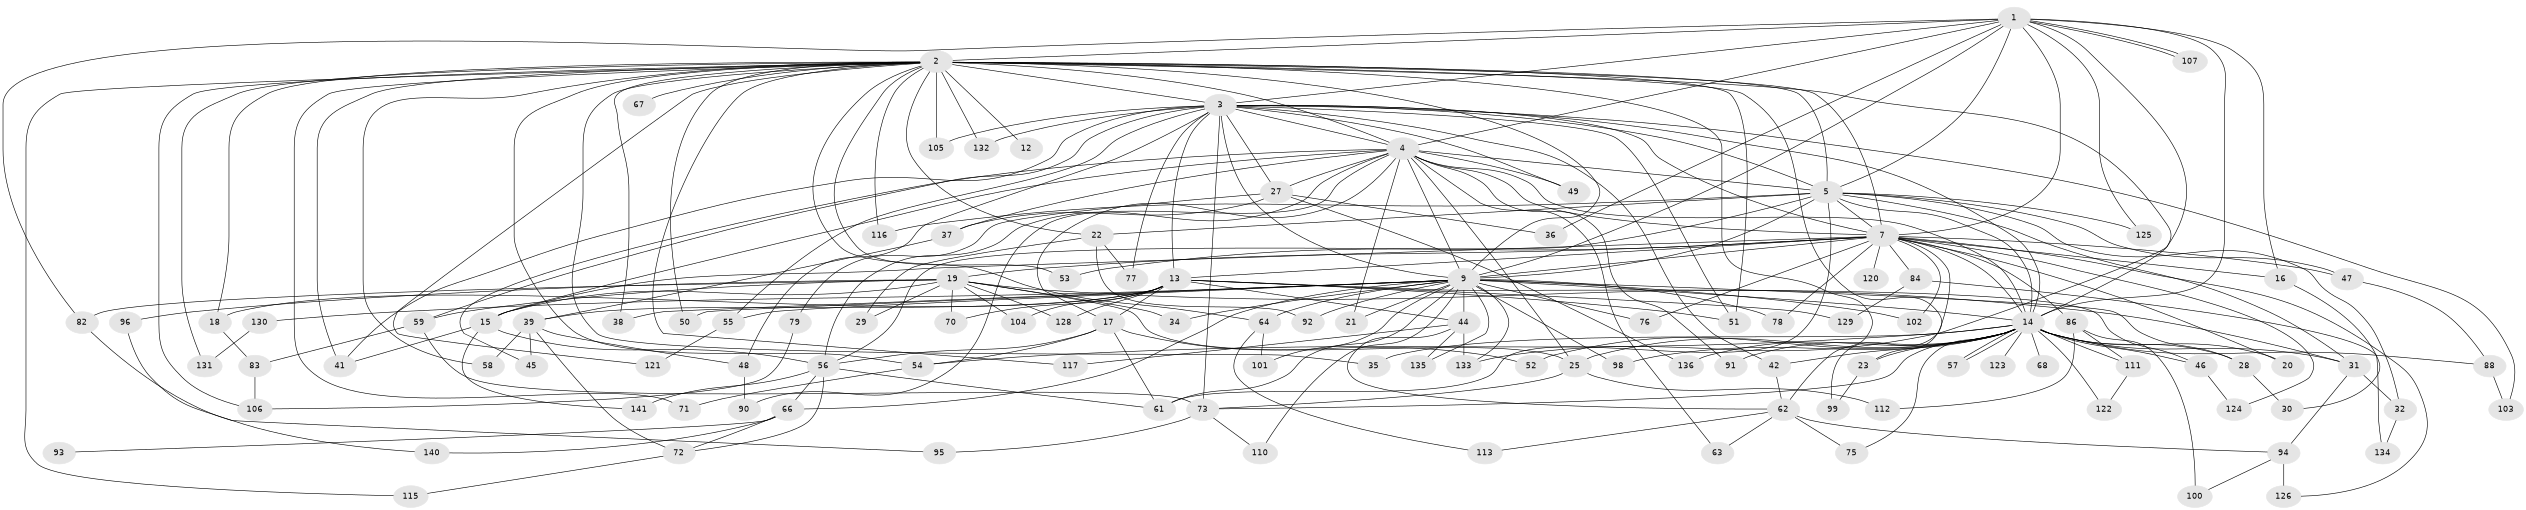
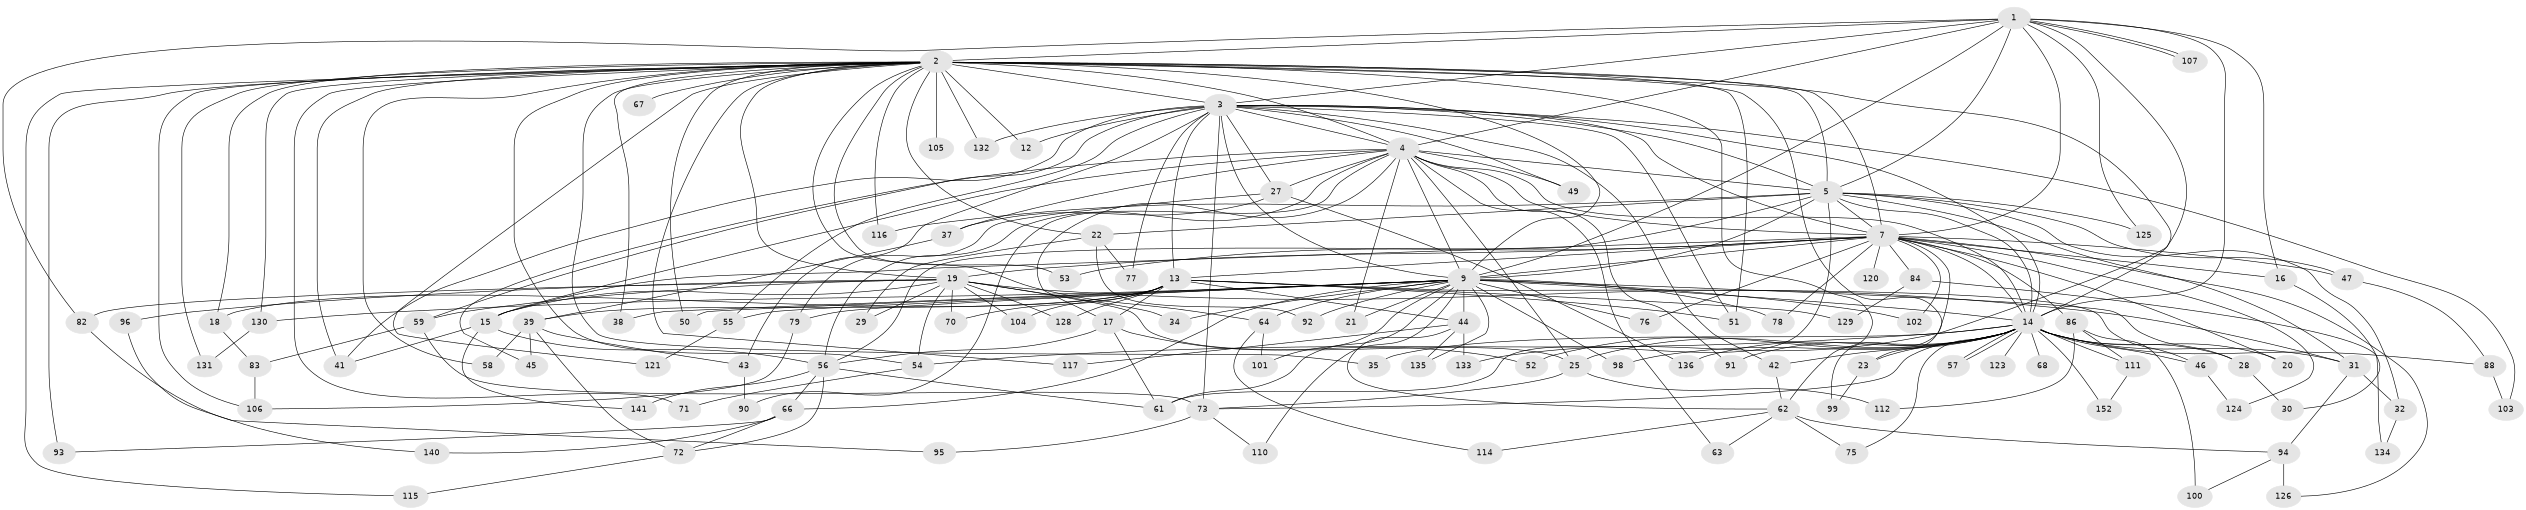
edge "2" -- "130": added
edge "2" -- "93": added
edge "3" -- "105": now "3" -- "12"
edge "2" -- "19": added
node "36": removed
edge "9" -- "133": now "9" -- "79"
edge "17" -- "54": now "19" -- "54"
node "48": label "48" -> "43"
node "122": label "122" -> "152"
node "113": label "113" -> "114"
